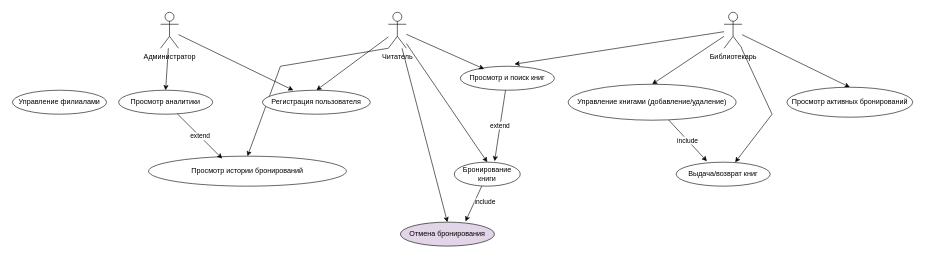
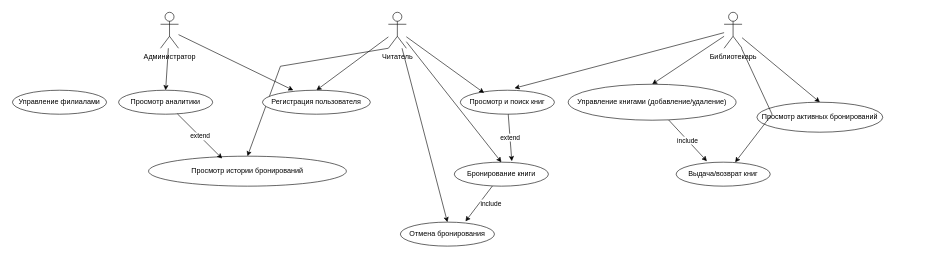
node "Просмотр и поиск книг": moved (508, 78) -> (508, 102)
node "Просмотр активных бронирований": moved (850, 102) -> (820, 117)
node "Бронирование книги": size 66x24 -> 94x24
node "Отмена бронирования": fillcolor #e1d5e7 -> #ffffff
